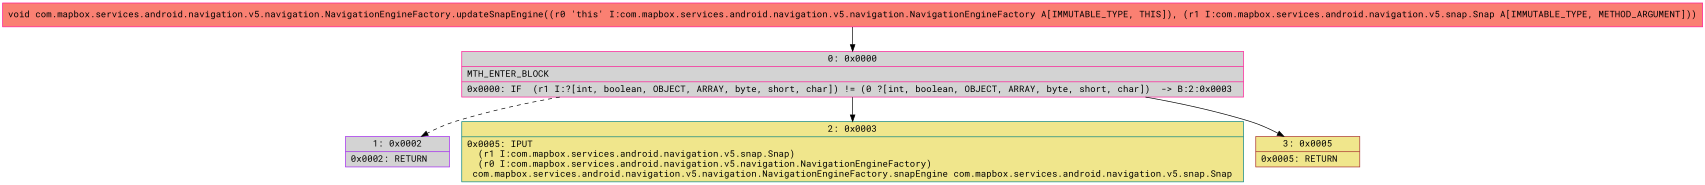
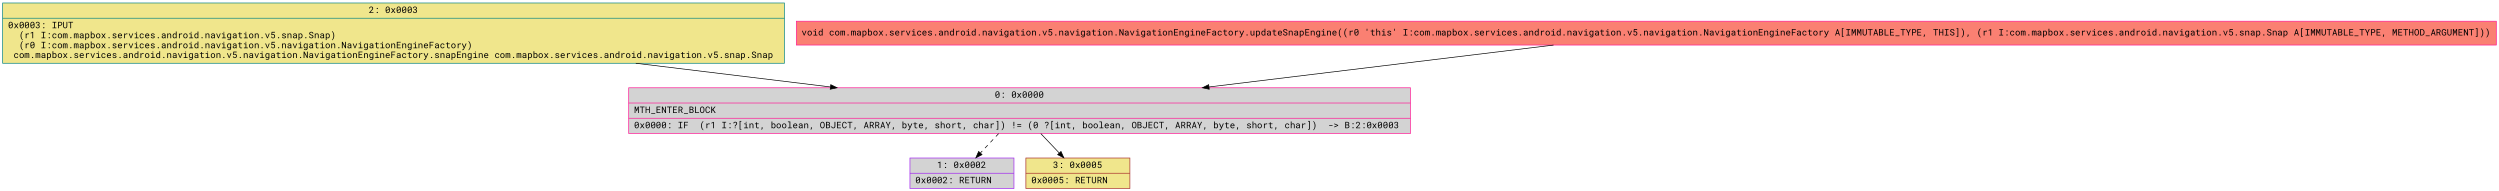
edge "0: 0x0000" -> "2: 0x0003": reversed
node "2: 0x0003": text "0x0005: IPUT" -> "0x0003: IPUT"
